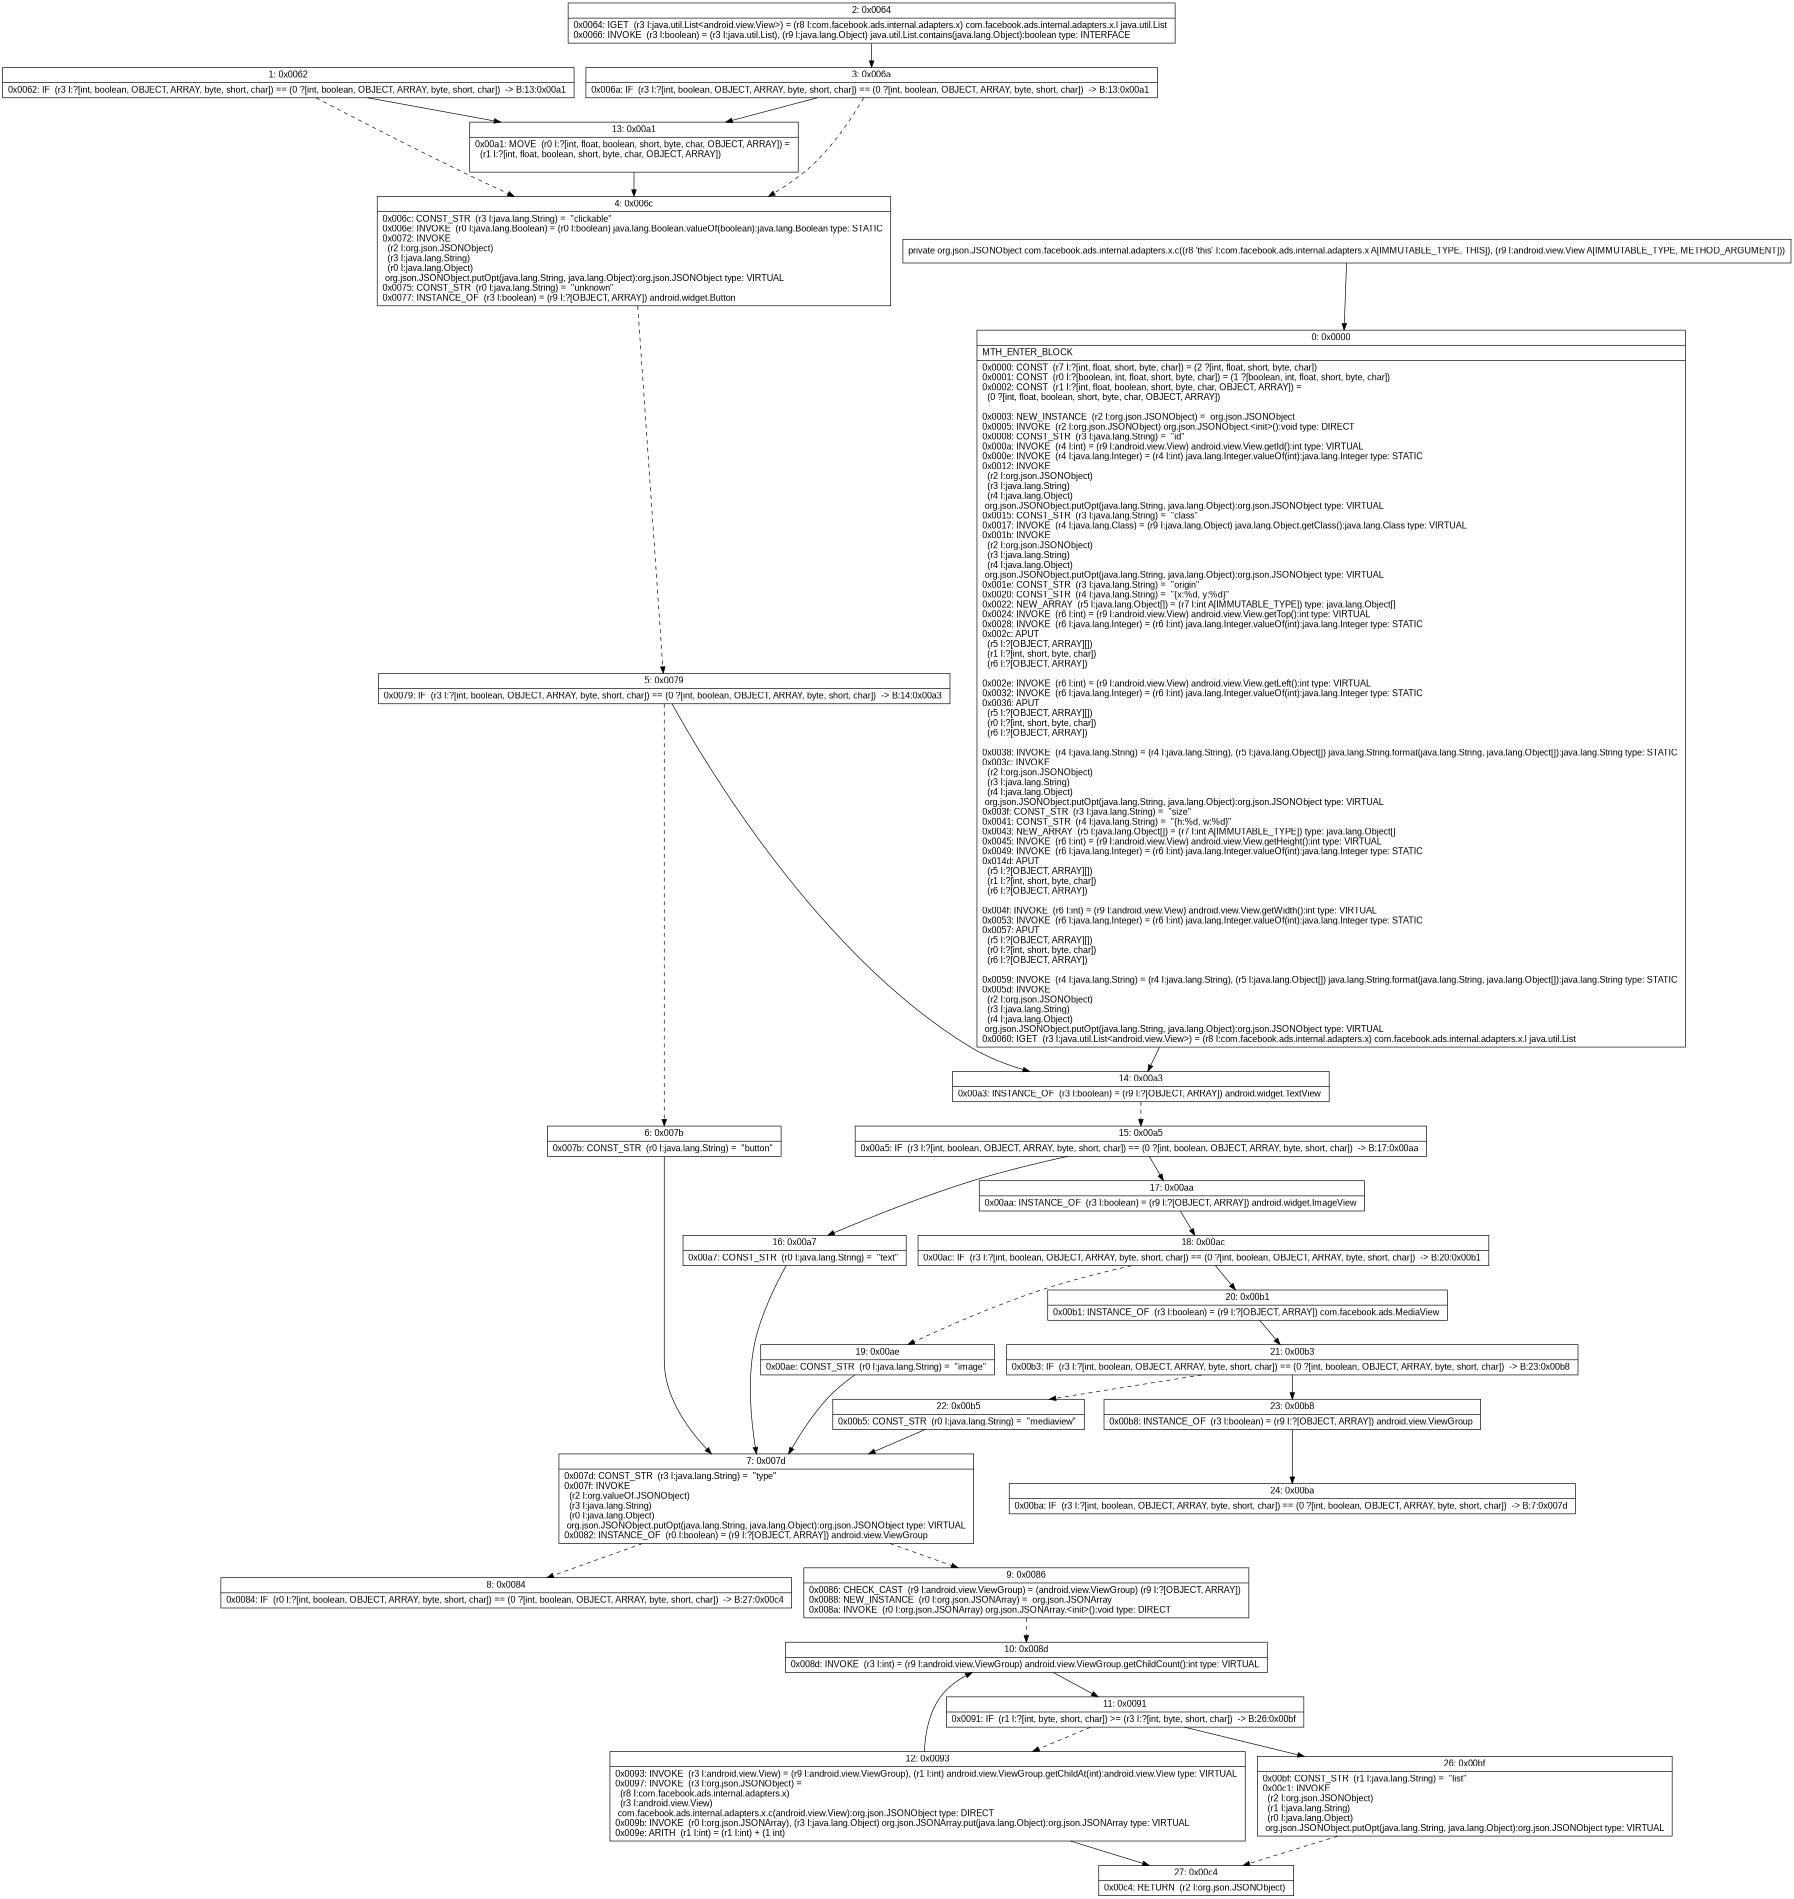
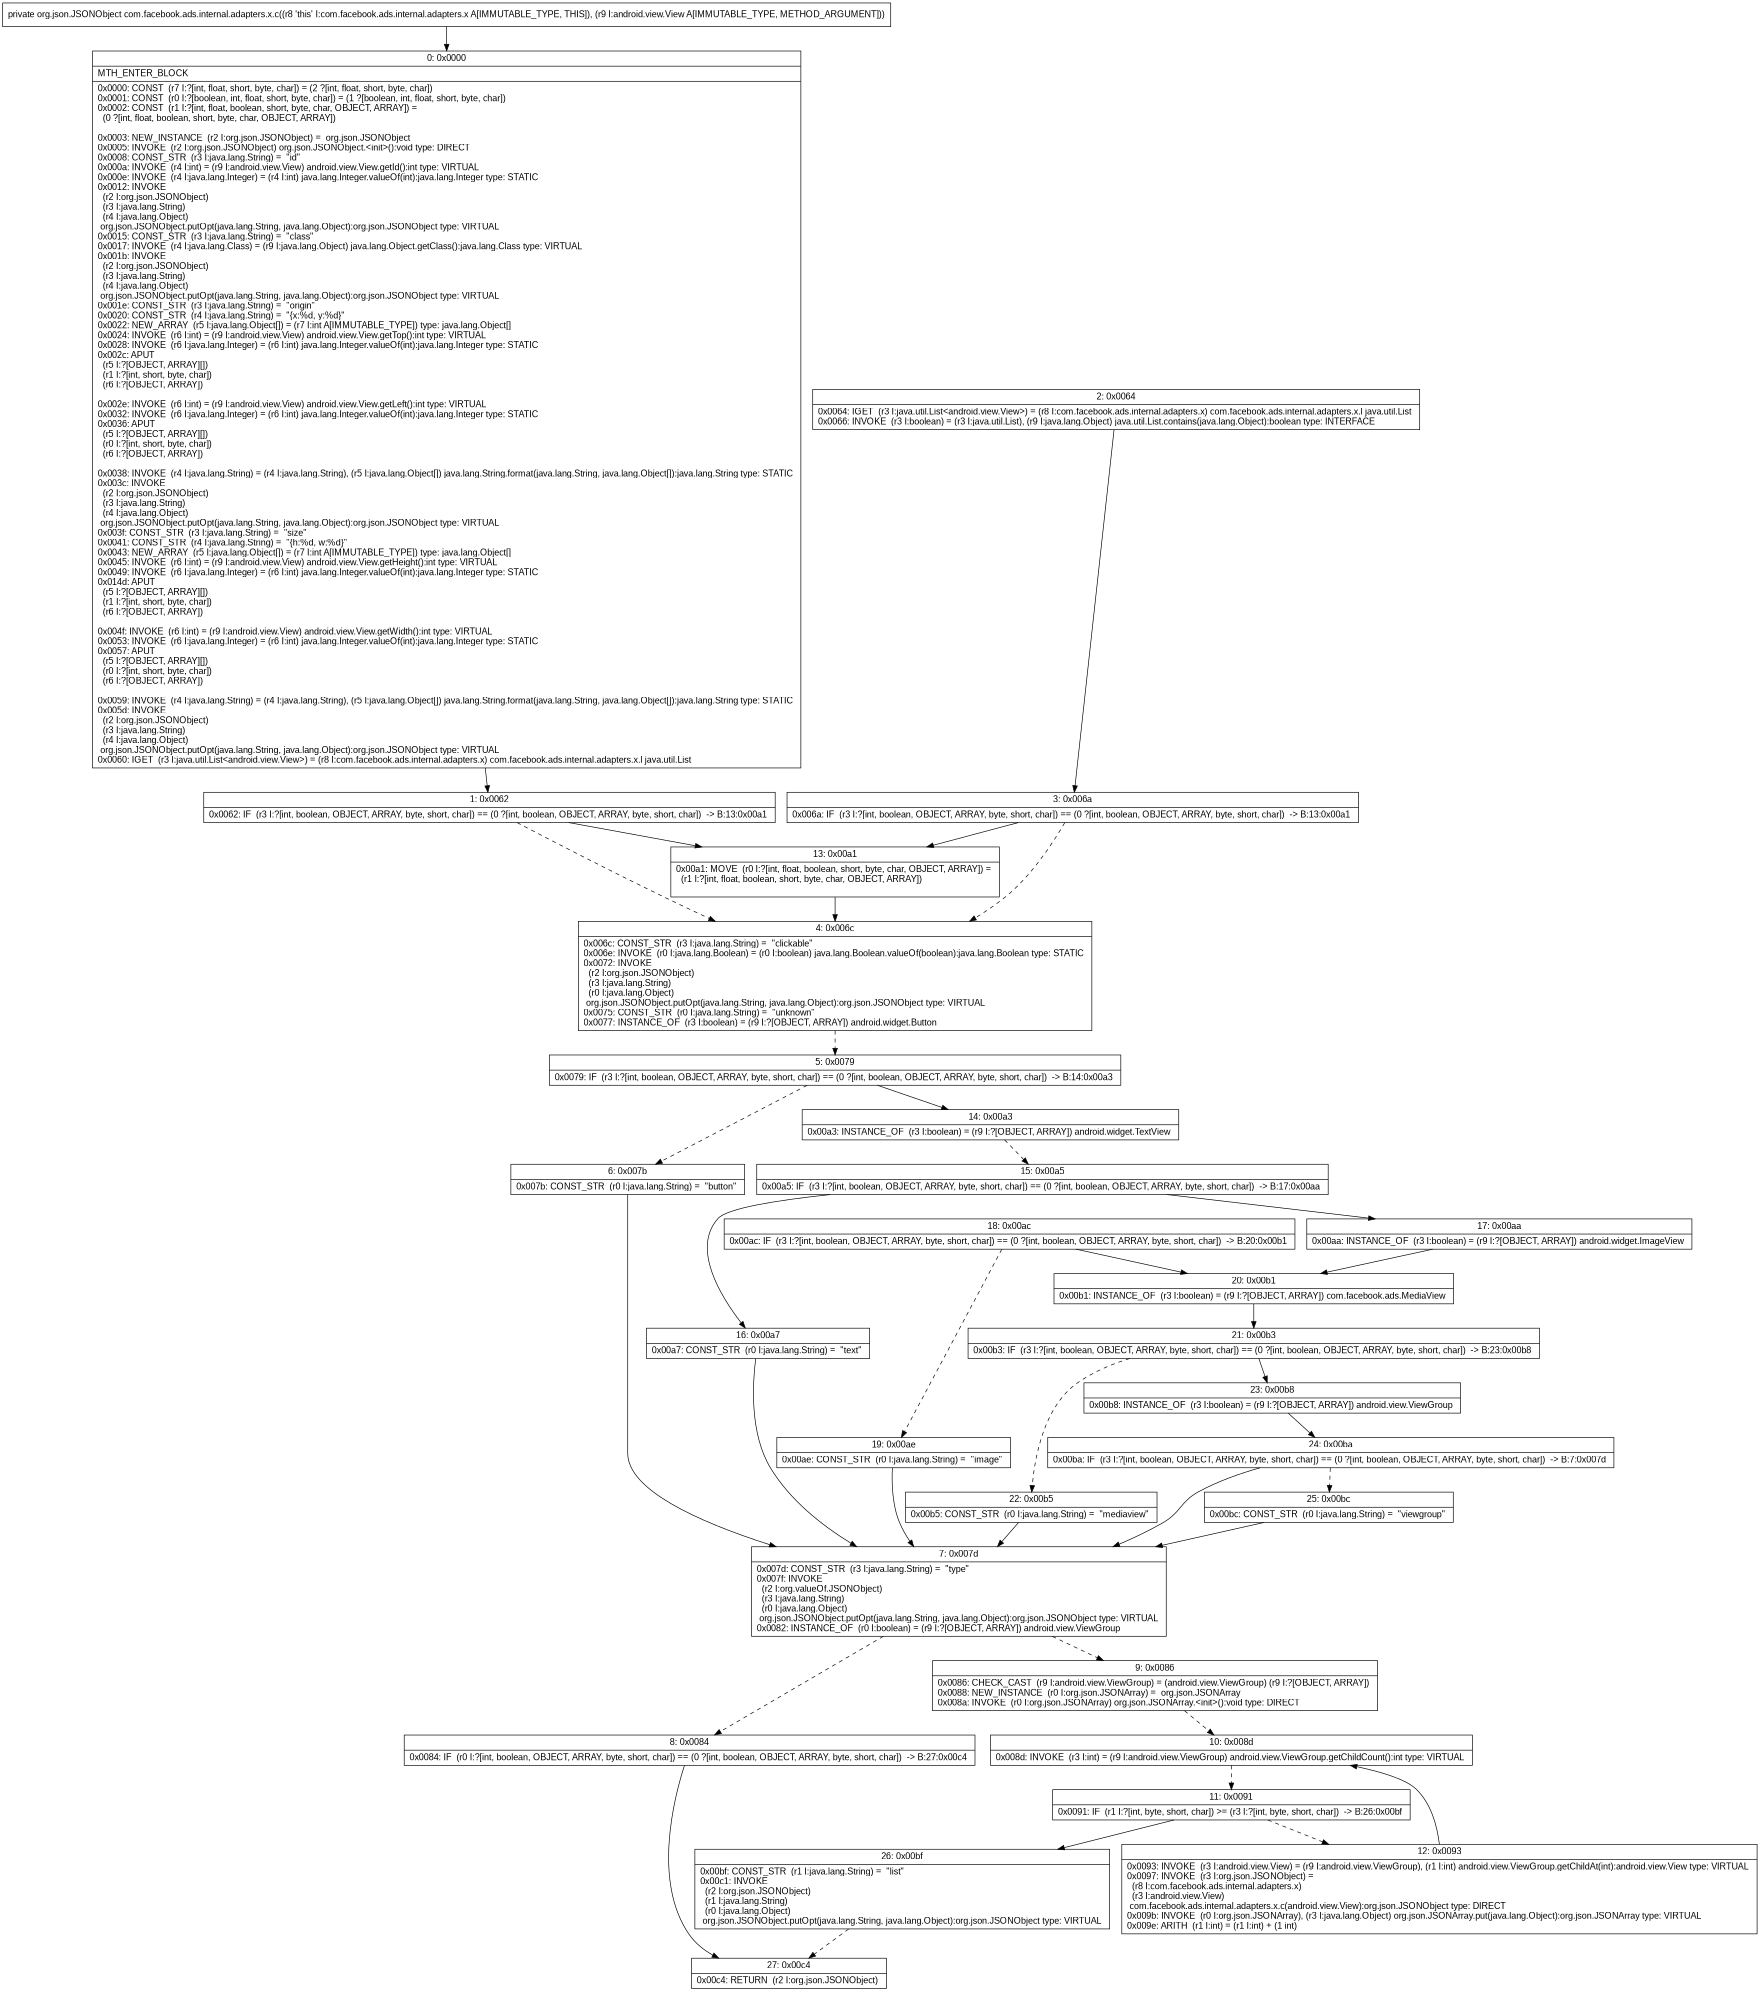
edge "0: 0x0000" -> "14: 0x00a3": now "0: 0x0000" -> "1: 0x0062"
edge "17: 0x00aa" -> "18: 0x00ac": now "17: 0x00aa" -> "20: 0x00b1"
edge "24: 0x00ba" -> "7: 0x007d": added
node "25: 0x00bc": added
edge "10: 0x008d" -> "11: 0x0091": style solid -> dashed
edge "12: 0x0093" -> "27: 0x00c4": now "8: 0x0084" -> "27: 0x00c4"
